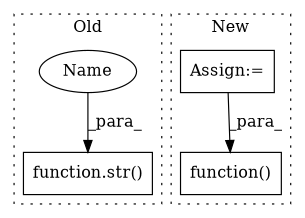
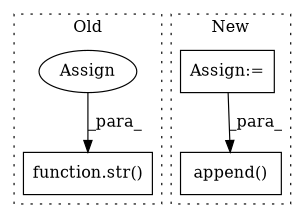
node "Name": label "Name" -> "Assign"
node "function()": label "function()" -> "append()"
